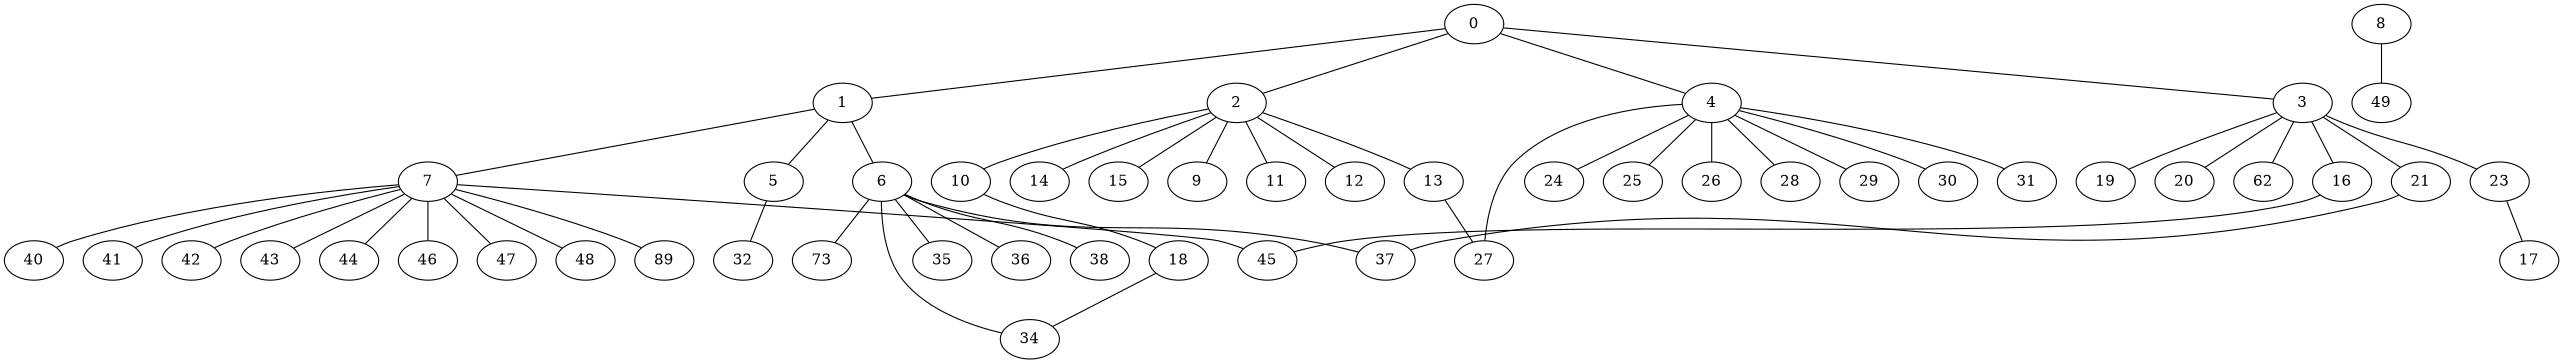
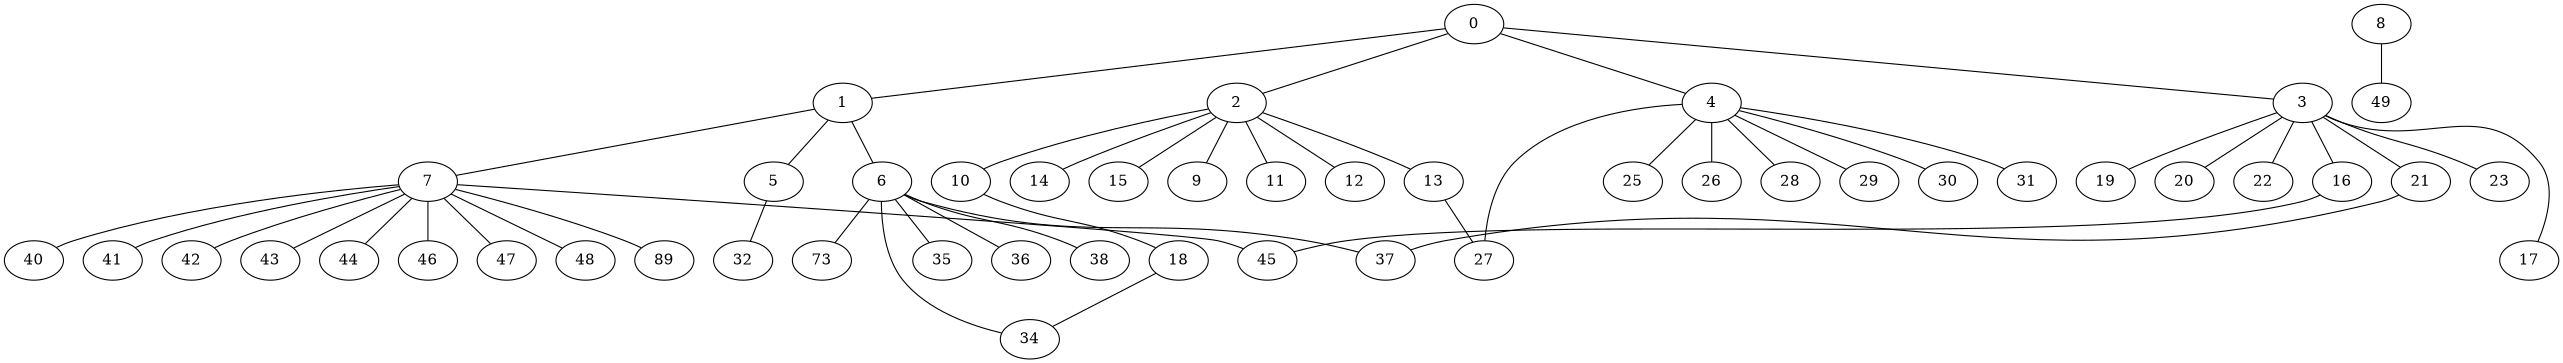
node "24": removed
node "62": label "62" -> "22"
edge "23" -- "17": now "3" -- "17"
